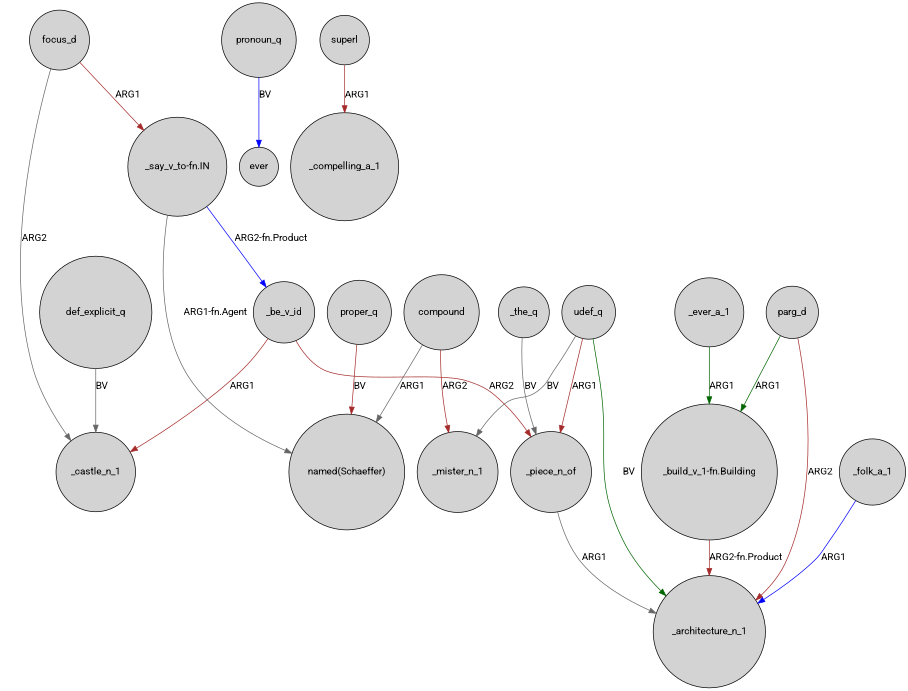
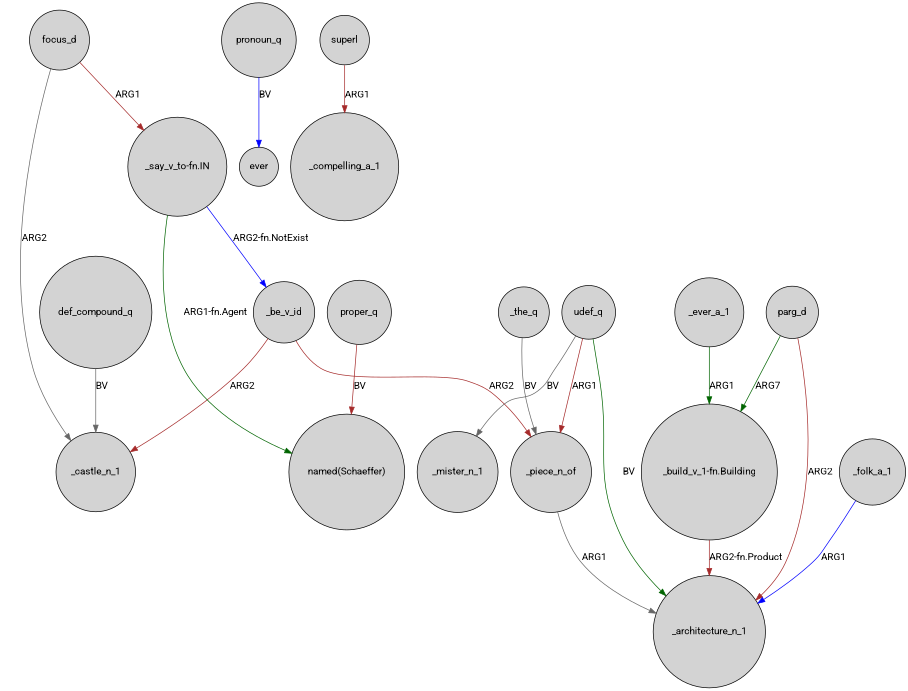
edge "_say_v_to-fn.IN" -> "_be_v_id": label "ARG2-fn.Product" -> "ARG2-fn.NotExist"
node "def_explicit_q": label "def_explicit_q" -> "def_compound_q"
node "compound": removed
edge "_say_v_to-fn.IN" -> "named(Schaeffer)": color gray40 -> darkgreen
edge "_be_v_id" -> "_castle_n_1": label "ARG1" -> "ARG2"
edge "parg_d" -> "_build_v_1-fn.Building": label "ARG1" -> "ARG7"
